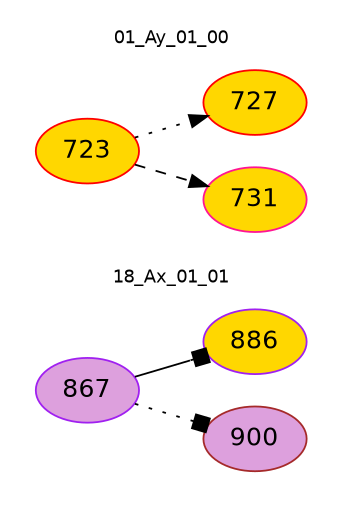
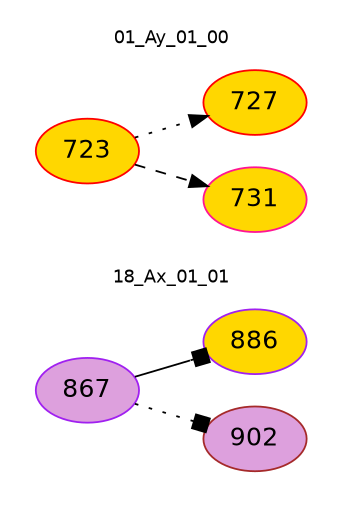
node "900": label "900" -> "902"
